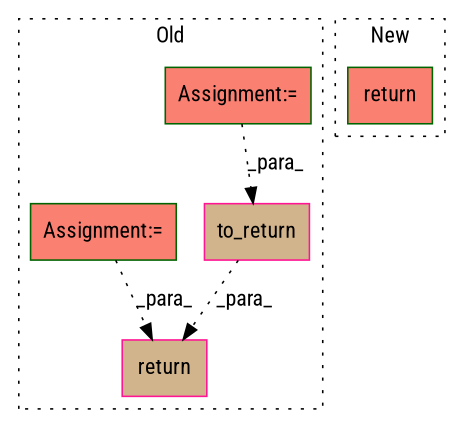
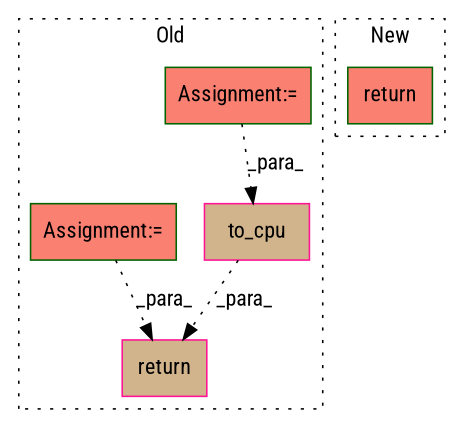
node "to_return": label "to_return" -> "to_cpu"
